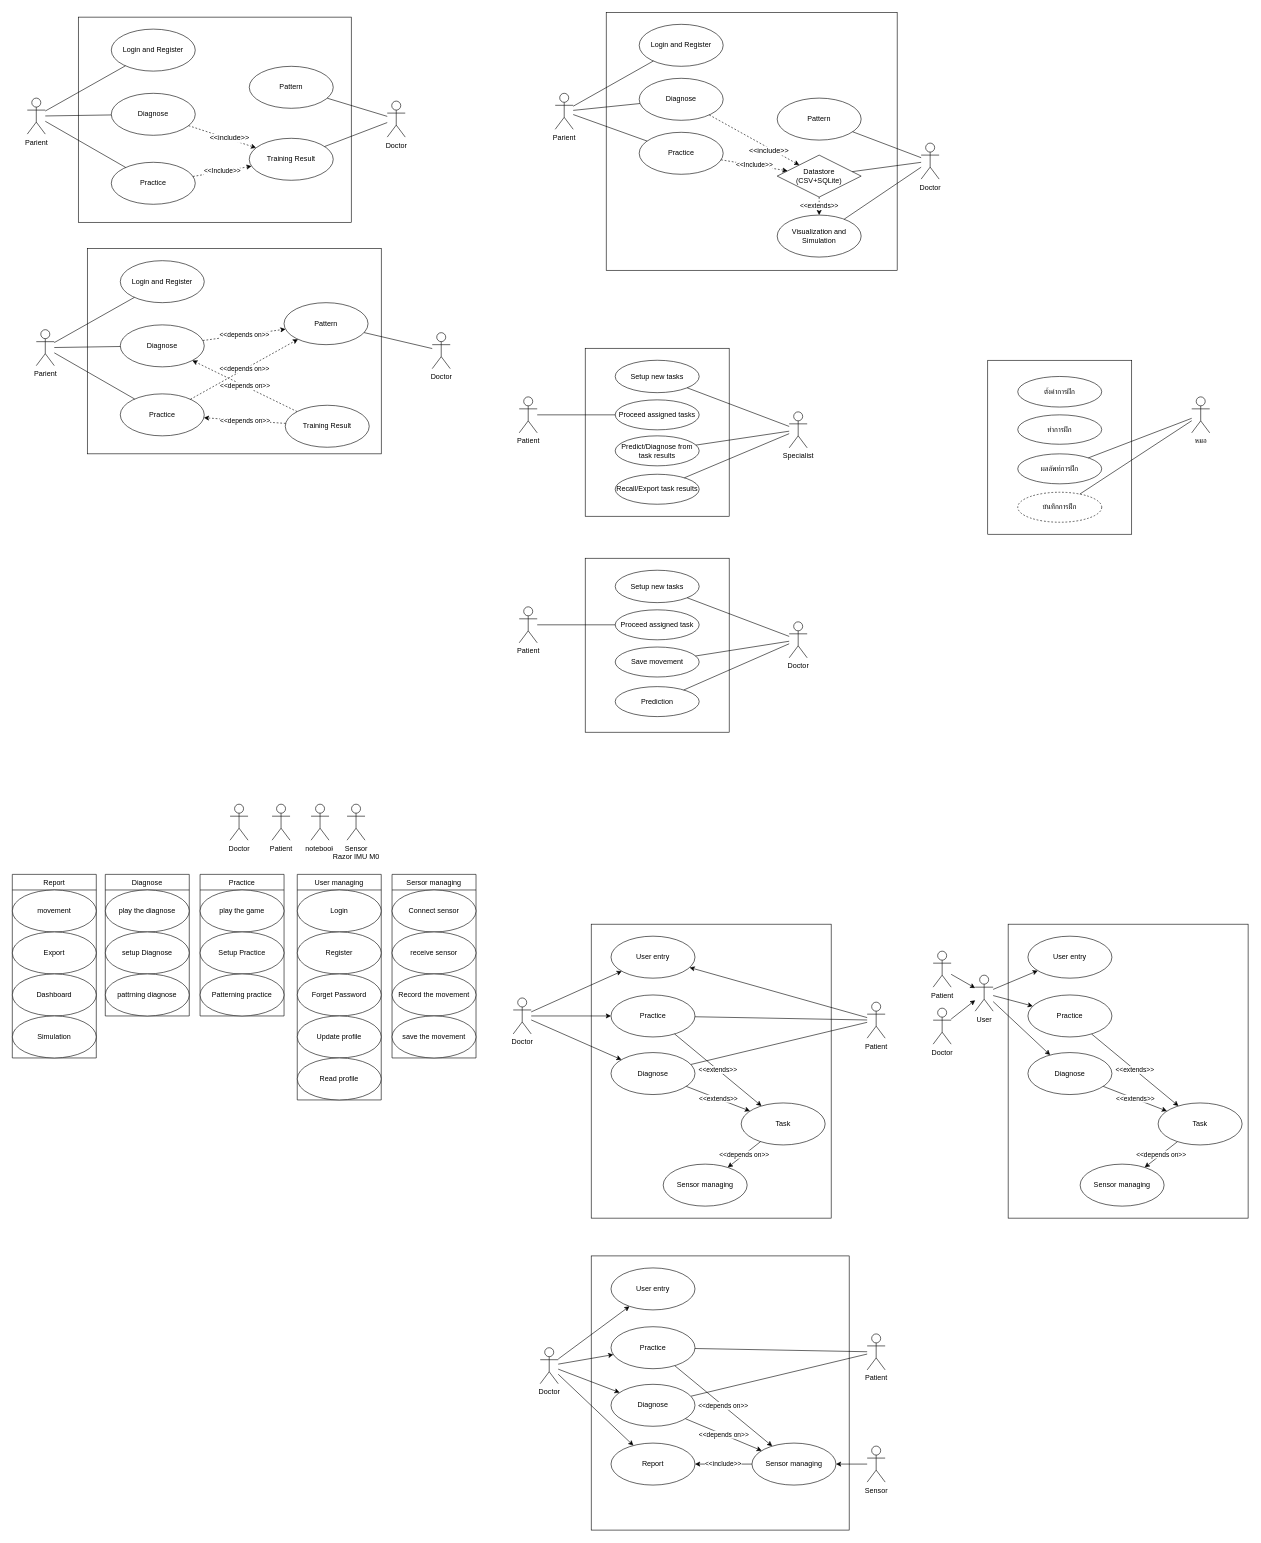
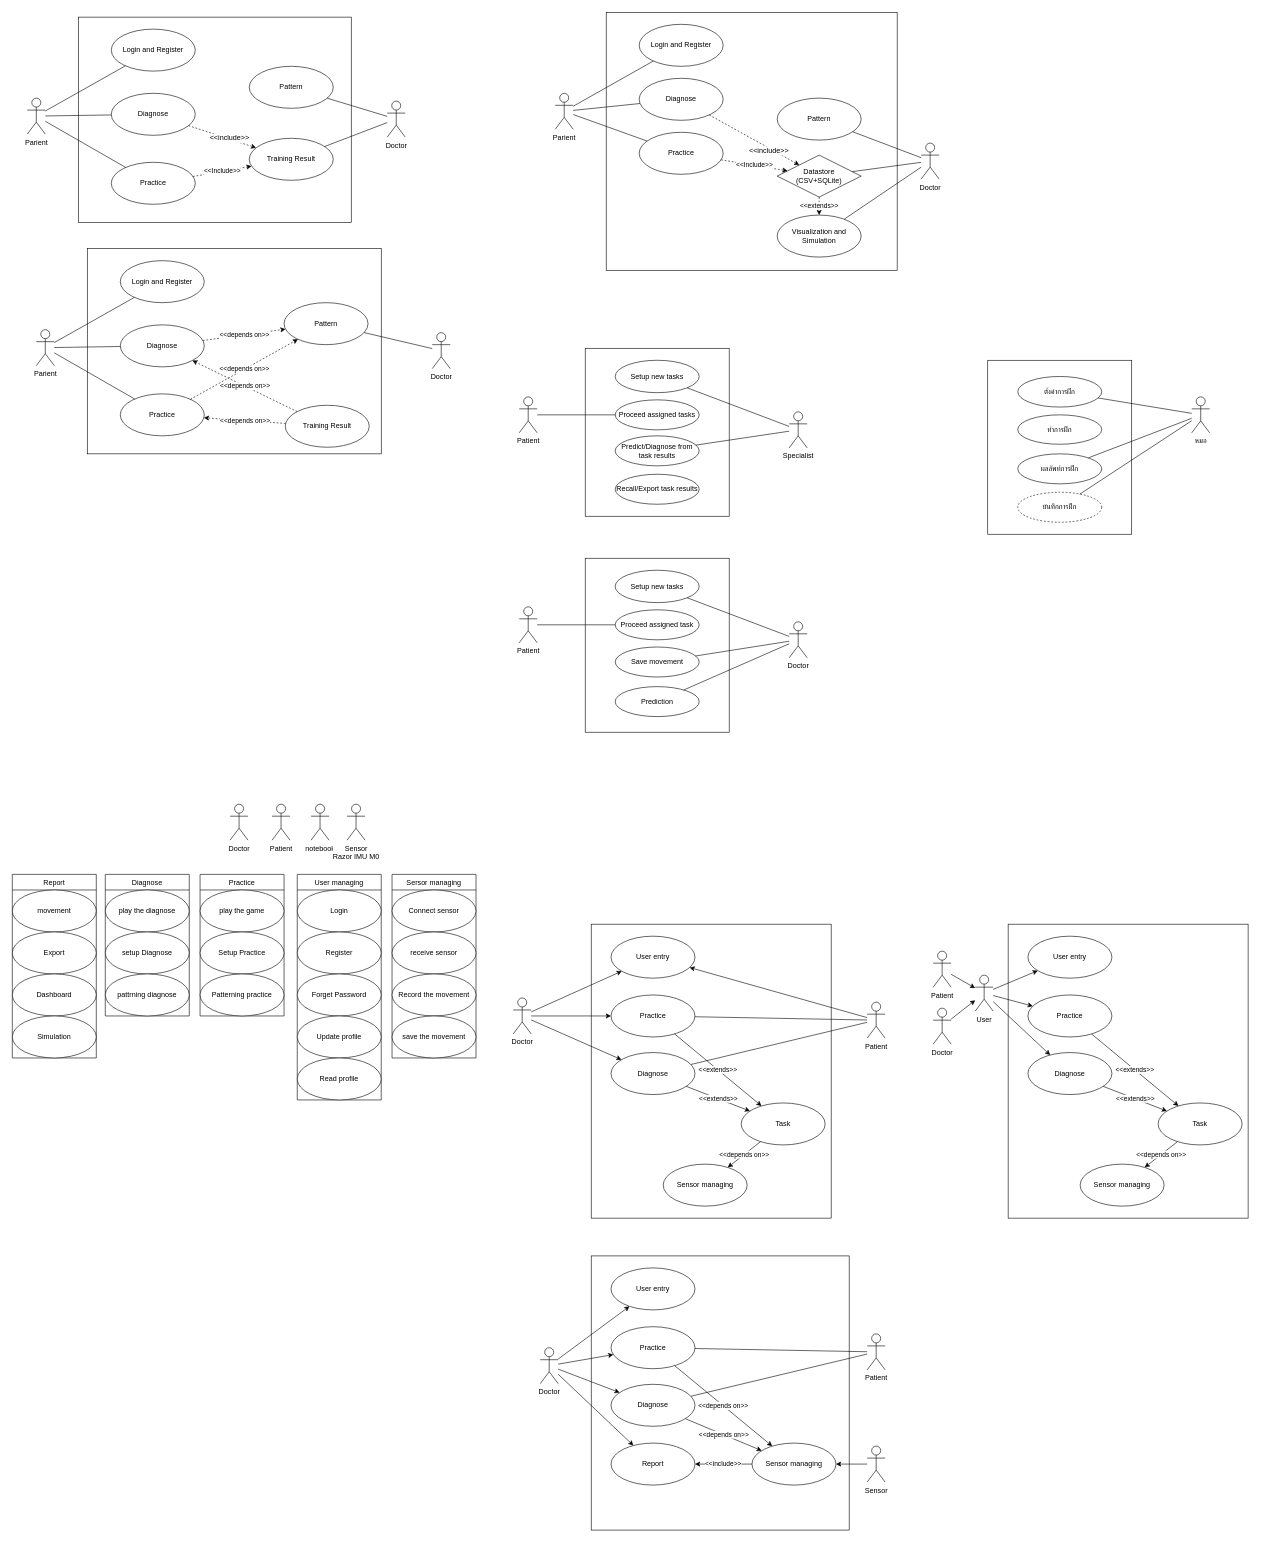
edge "ตั้งค่าการฝึก" -- "หมอ": added
edge "Specialist" -- "Recall/Export task results": removed
